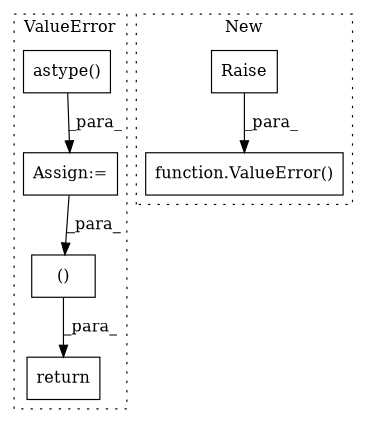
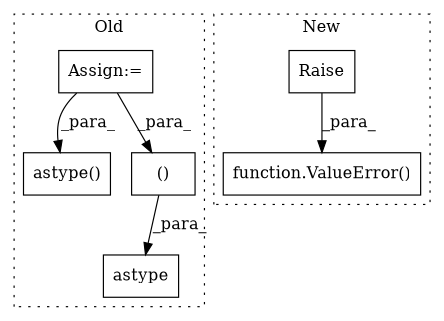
cluster "ValueError": label "ValueError" -> "Old"
edge "astype()" -> "Assign:=": reversed
node "return": label "return" -> "astype"
